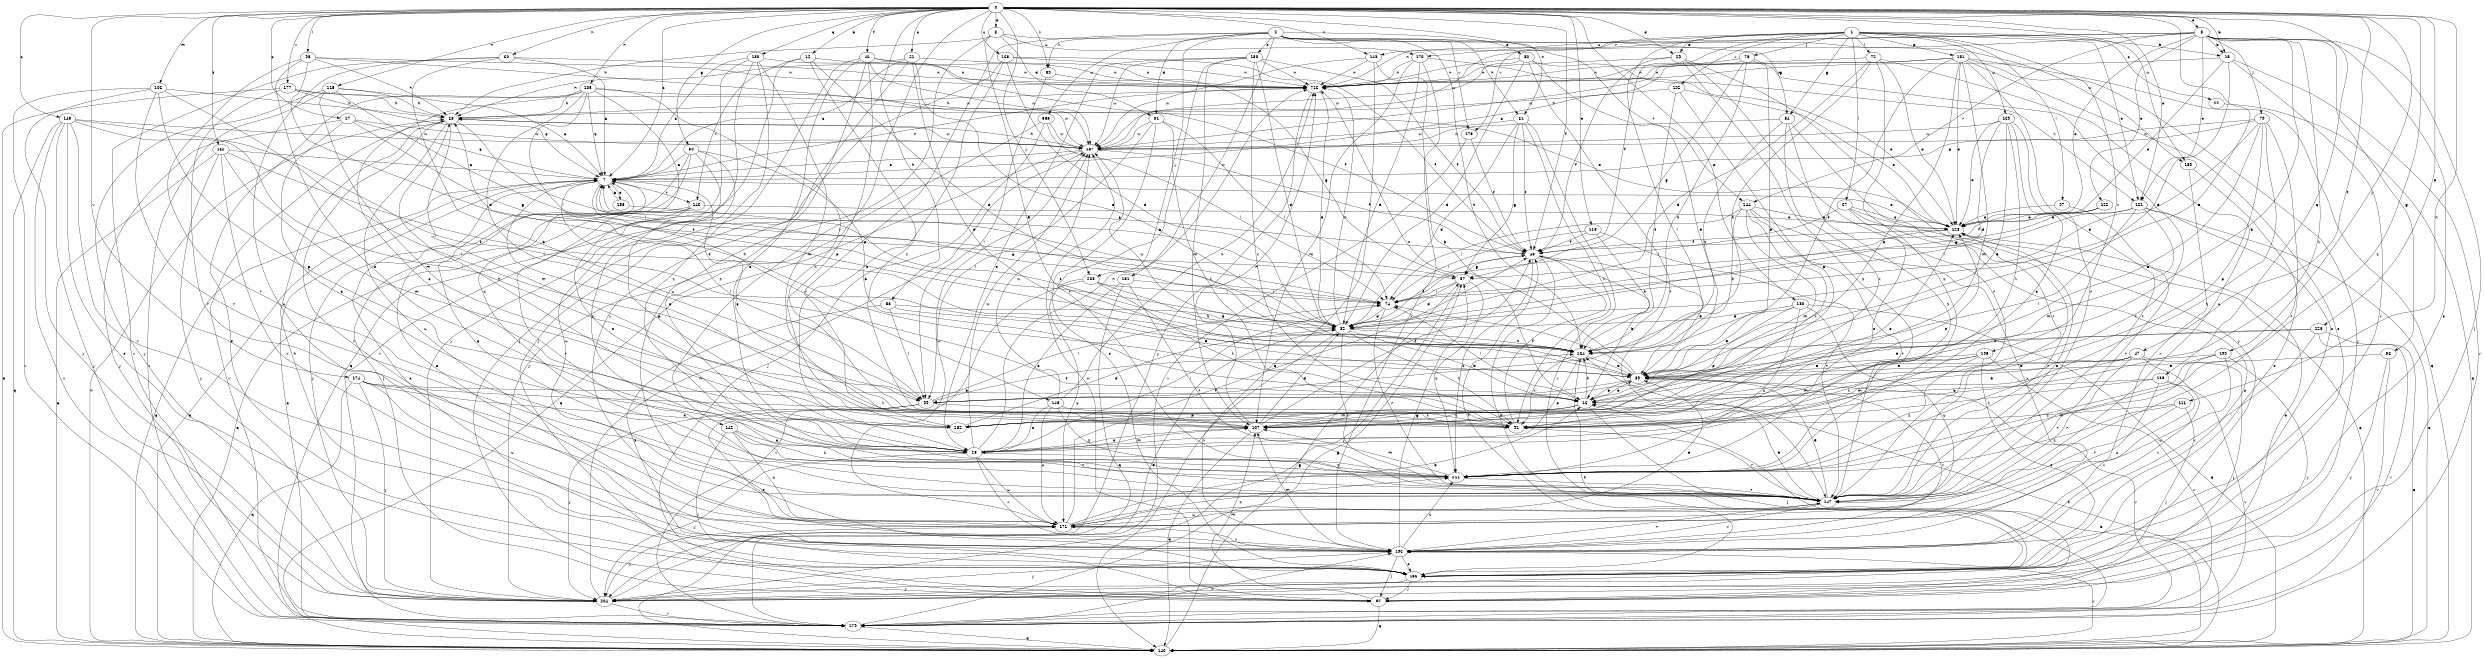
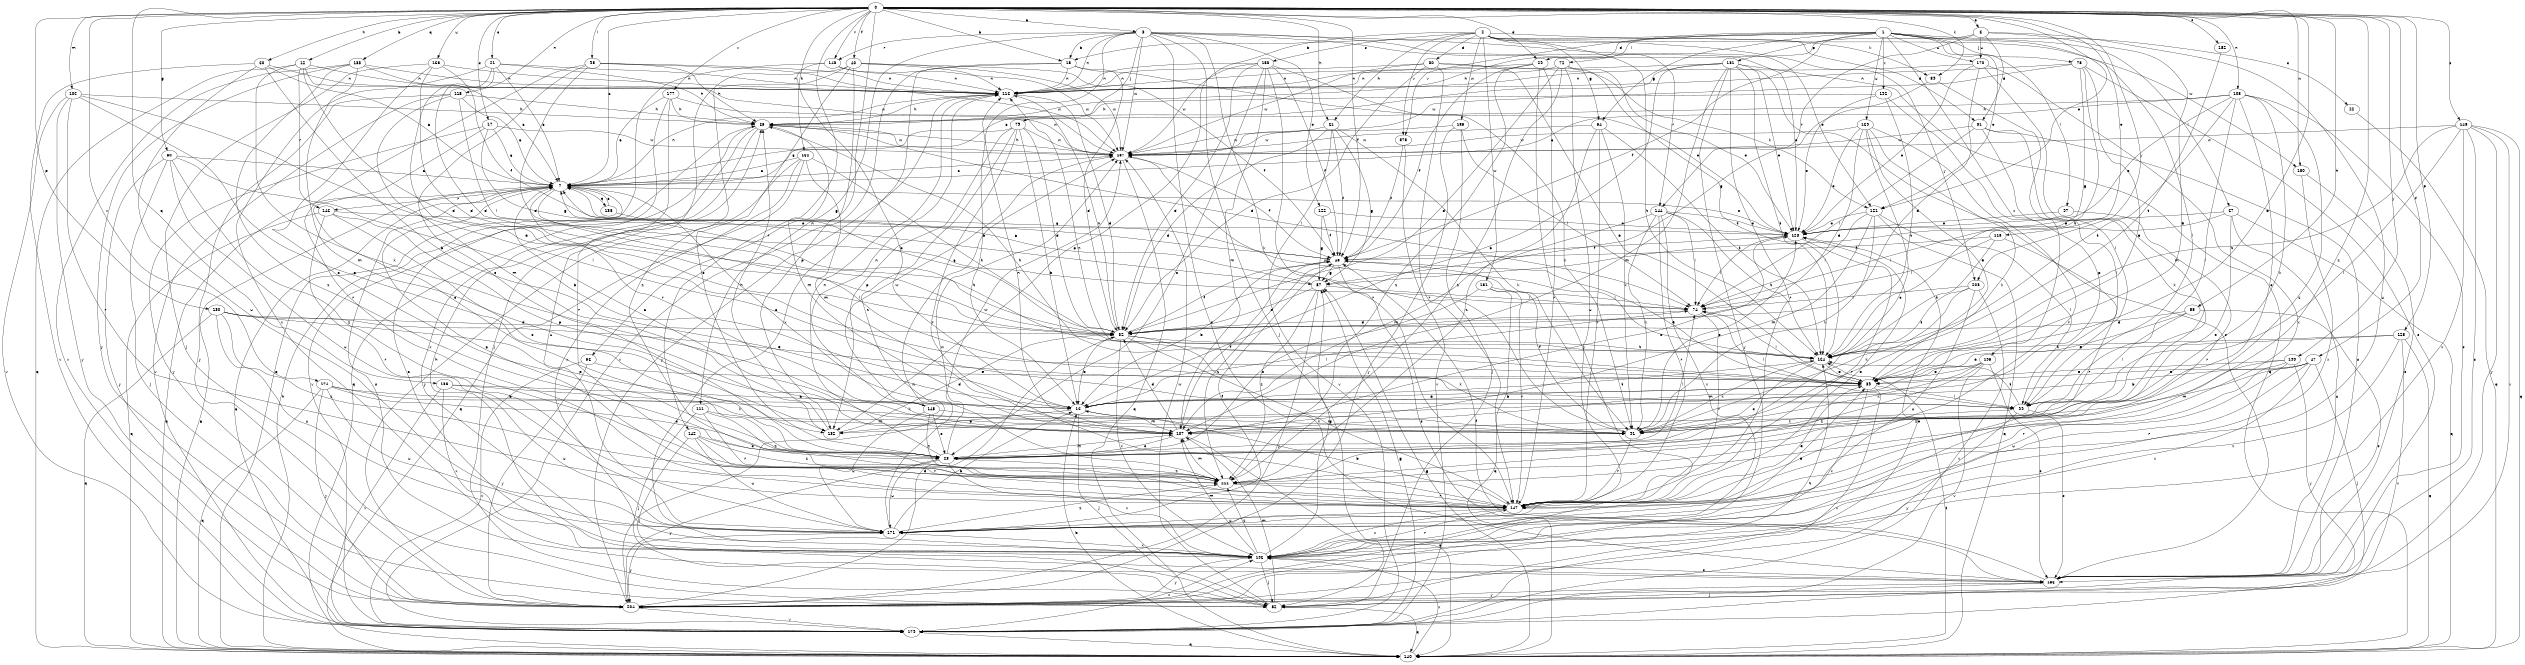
node "152": added
node "716": label "716" -> "116"
edge "12" -> "187": added, label "w"
node "885": label "885" -> "185"
node "178": label "178" -> "878"
